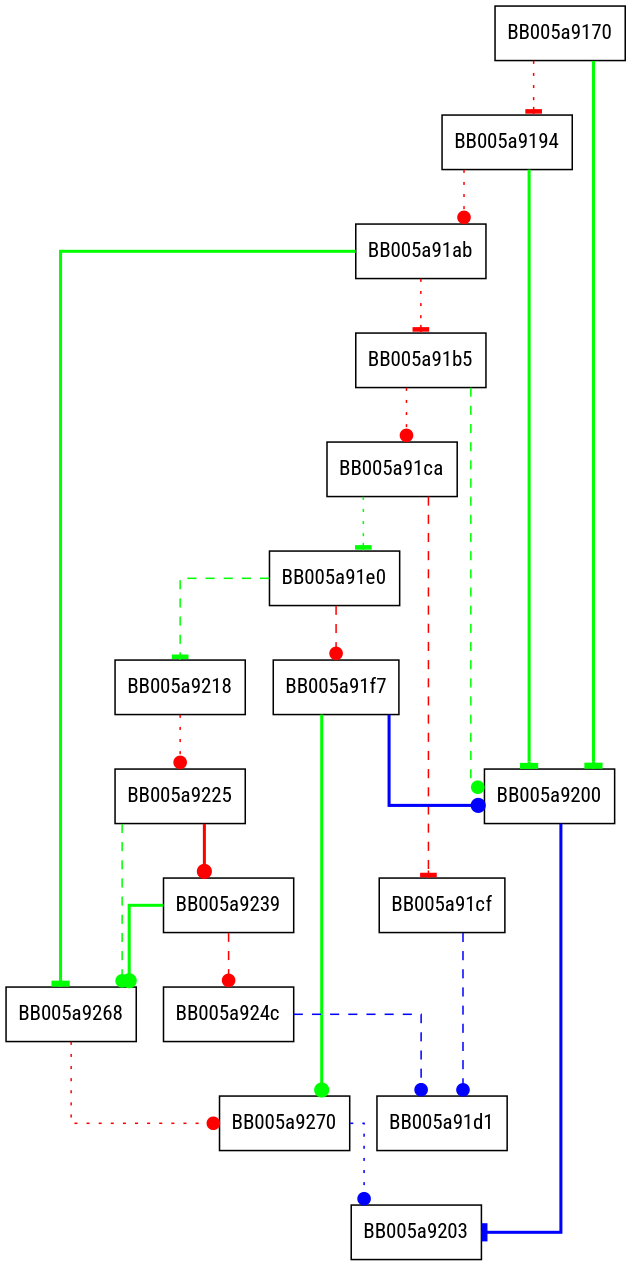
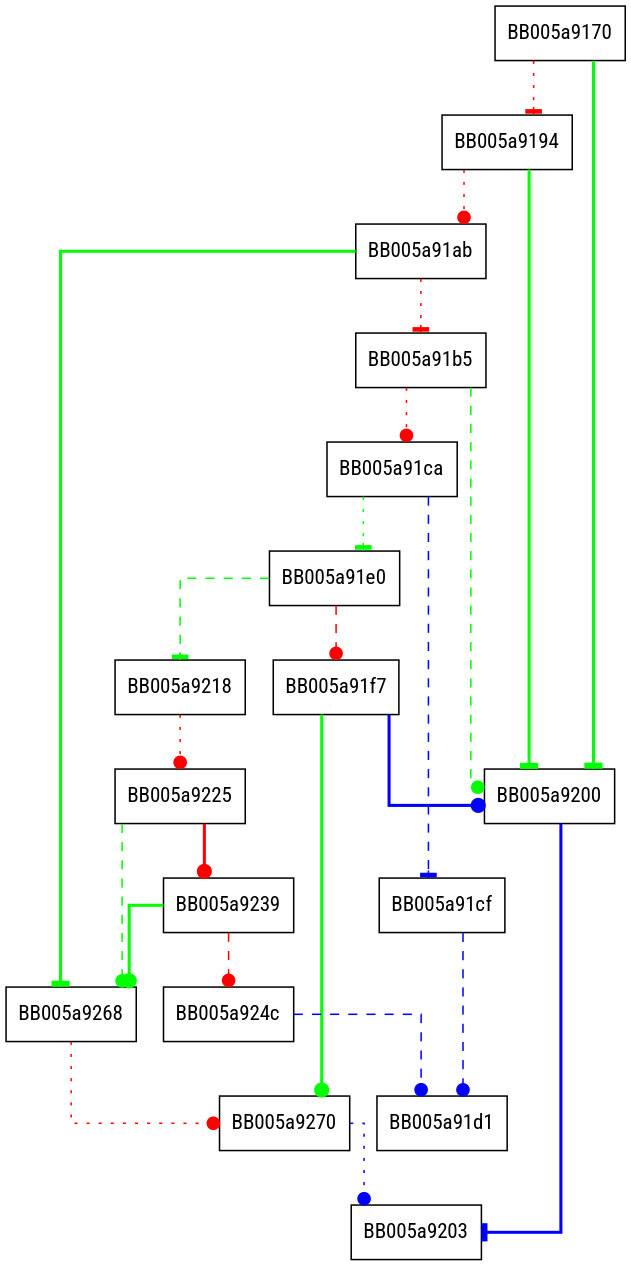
edge "BB005a91ca" -> "BB005a91cf": color red -> blue
